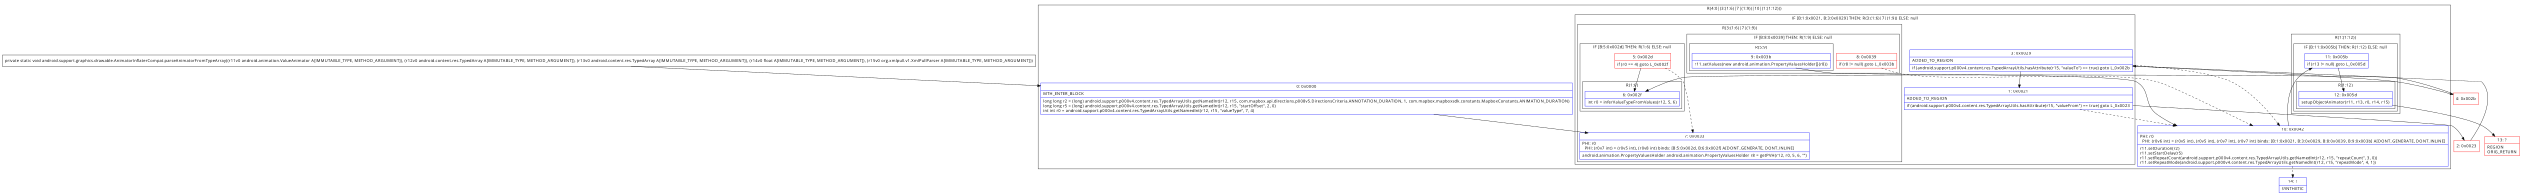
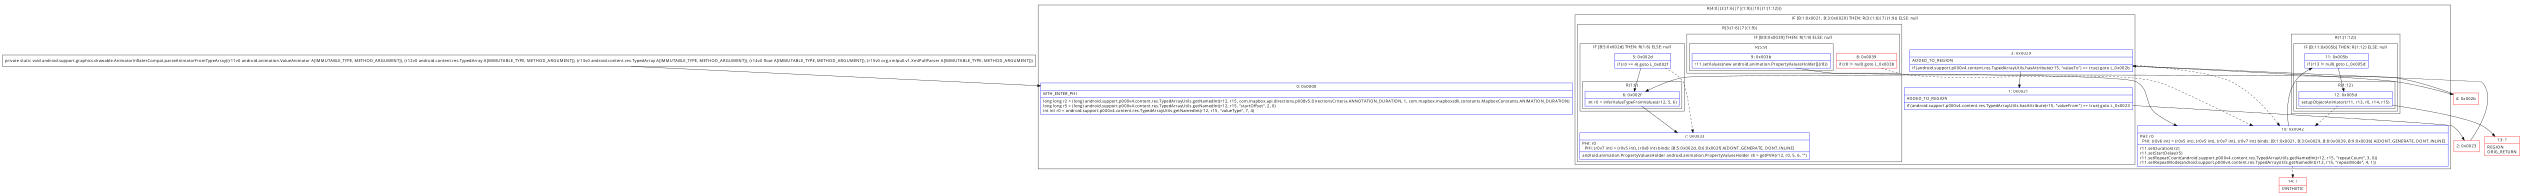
node "5: 0x002d": color red -> blue
node "0: 0x0000": text "MTH_ENTER_BLOCK" -> "MTH_ENTER_PHI"
edge "1: 0x0021" -> "10: 0x0042": now "12: 0x005d" -> "10: 0x0042"
edge "0: 0x0000" -> "7: 0x0033": now "6: 0x002f" -> "7: 0x0033"
node "14: ?": color blue -> red
